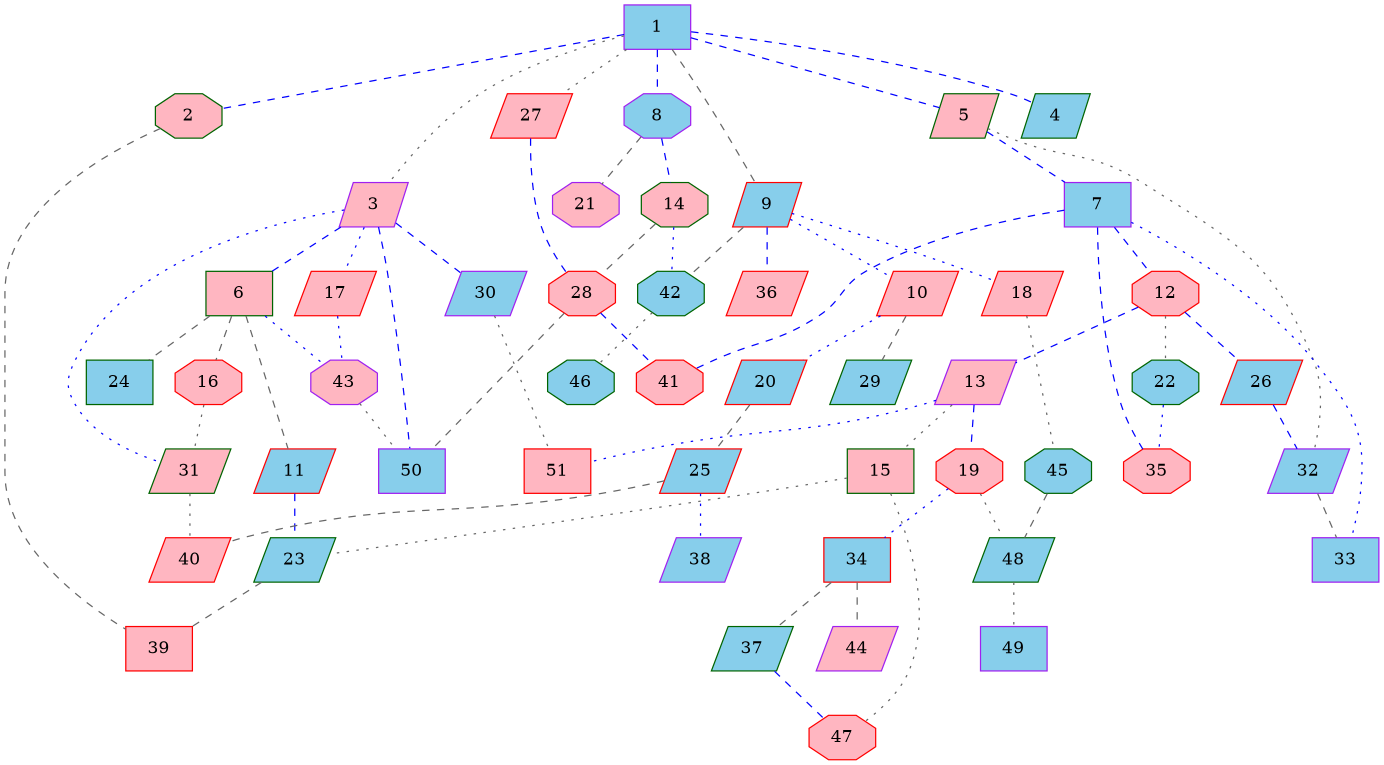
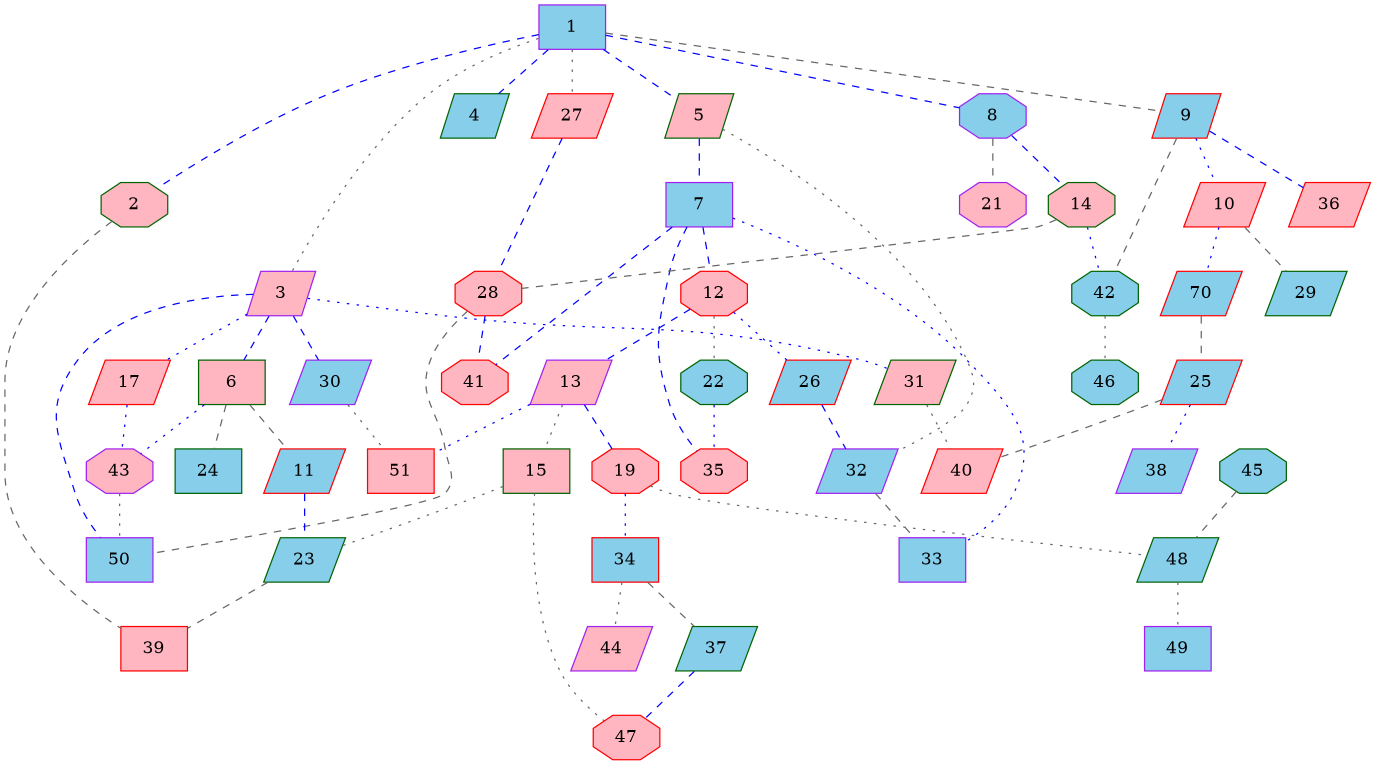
node "18": removed
edge "12" -- "26": style dashed -> dotted
node "16": removed
node "20": label "20" -> "70"
edge "34" -- "44": style dashed -> dotted
